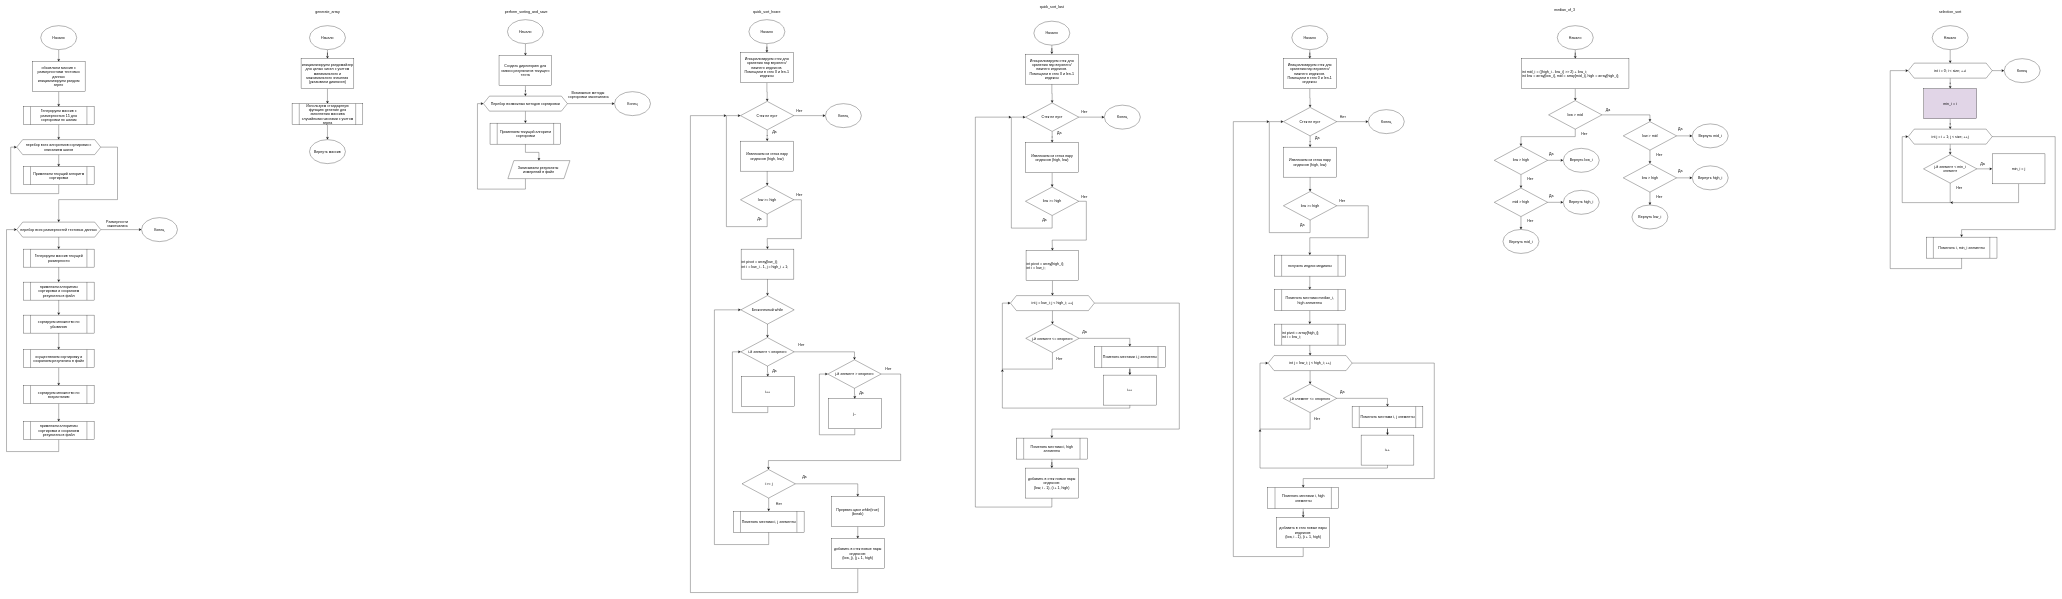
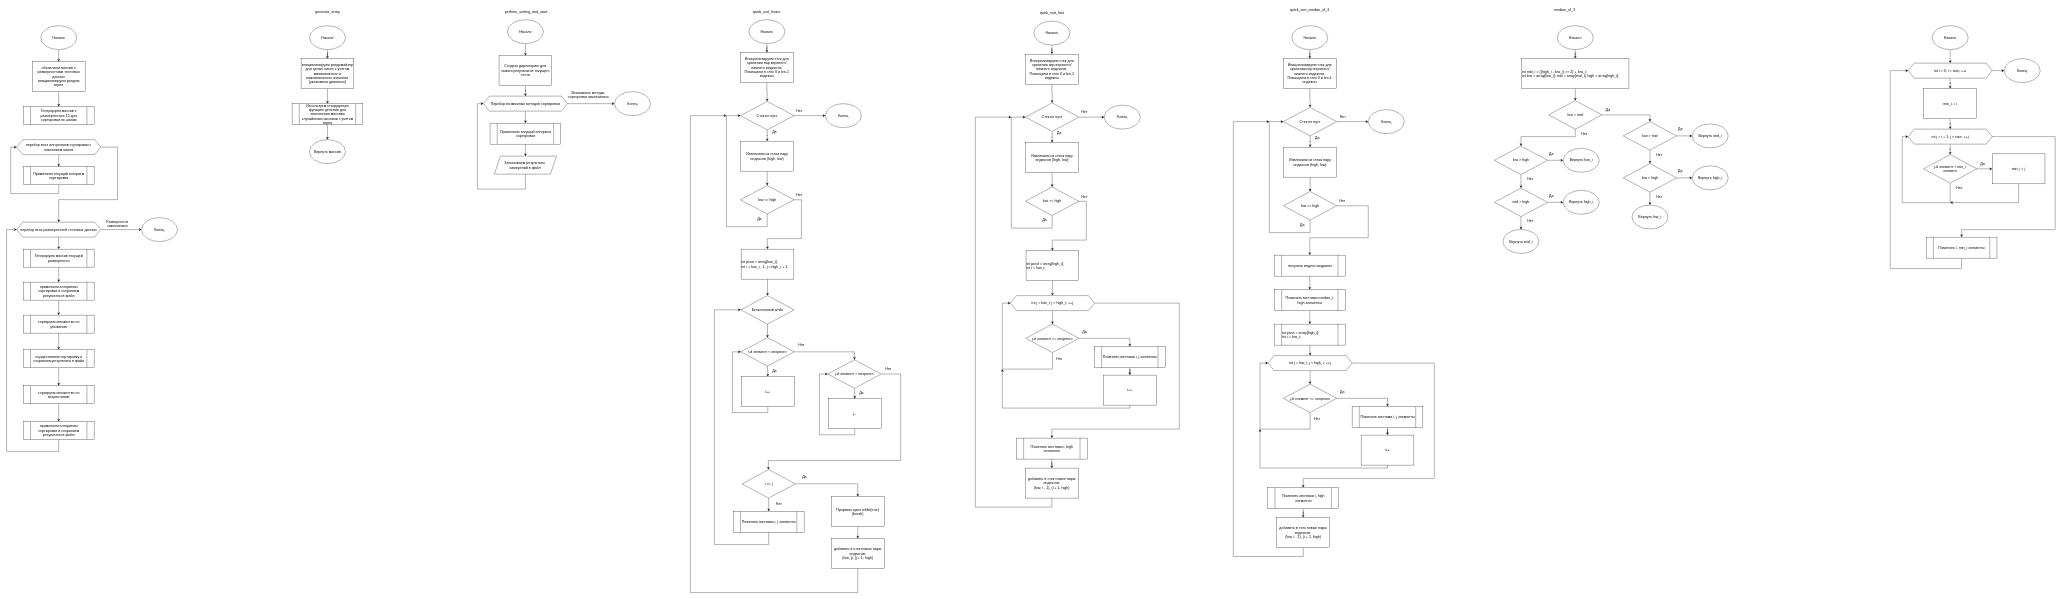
node "quick_sort_last": moved (1052, 9) -> (1052, 15)
node "quick_sort_median_of_3": added
node "selection_sort": removed
node "min_i = i": fillcolor #e1d5e7 -> #ffffff
edge "Генерируем массив c размерностью 15 для сортировки по шагам" -> "перебор всех алгоритмов сортировки с описанием шагов": removed
node "Записываем результаты измерений в файл": moved (539, 170) -> (525, 165)
